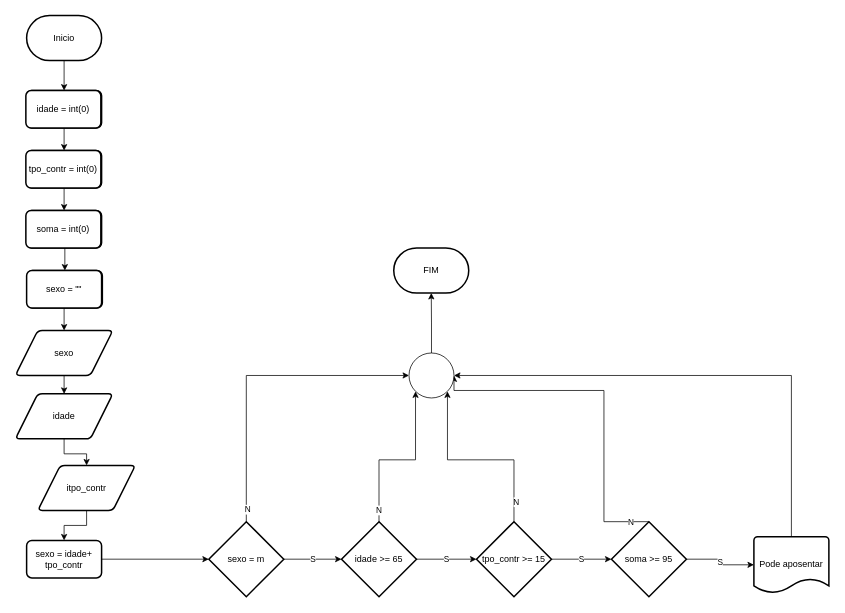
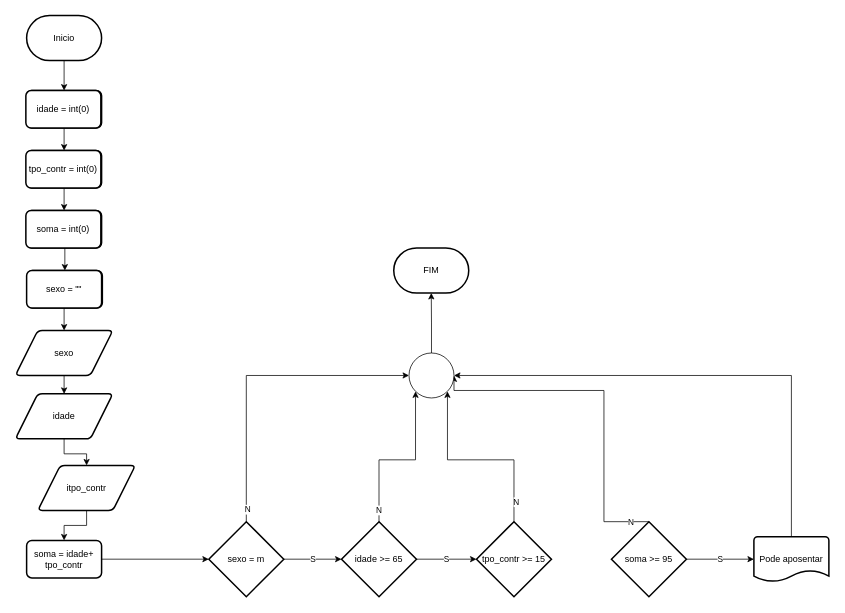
node "sexo = idade+ tpo_contr": label "sexo = idade+ tpo_contr" -> "soma = idade+ tpo_contr"
edge "tpo_contr >= 15" -> "soma >= 95": removed, label "S"
node "Pode aposentar": size 75x56 -> 75x45
